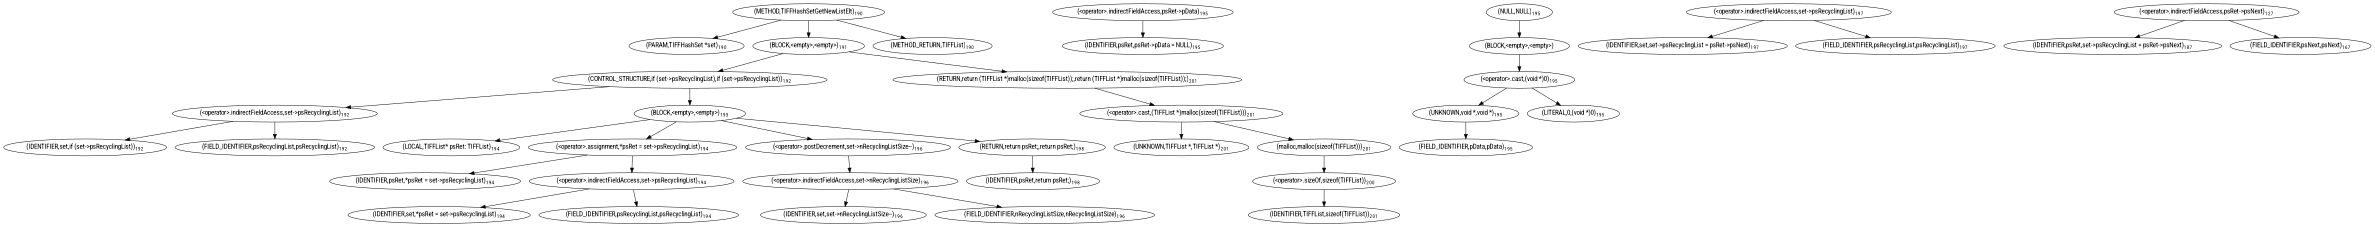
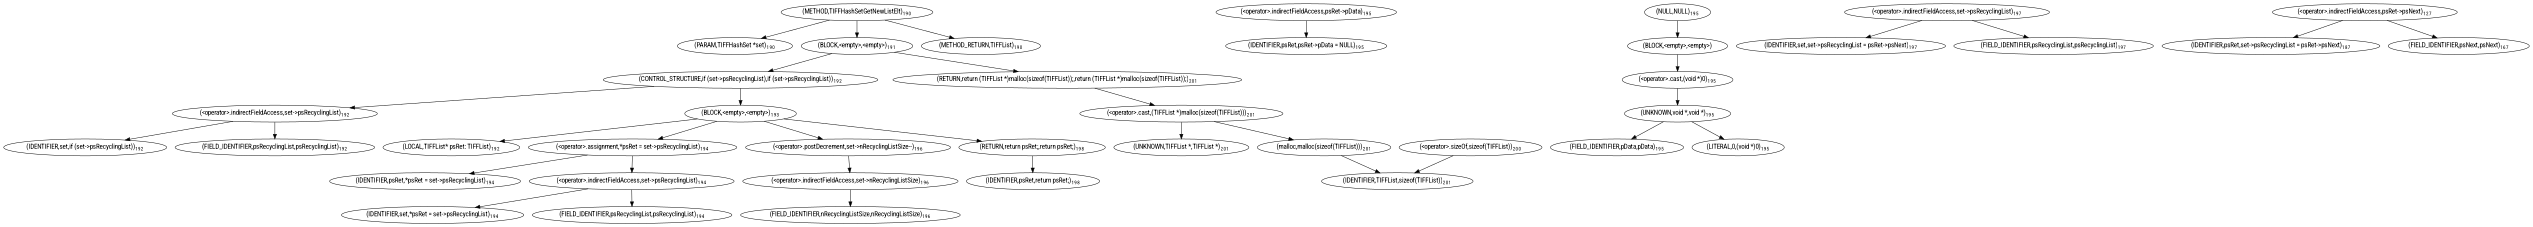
edge "(<operator>.cast,(void *)0)" -> "(LITERAL,0,(void *)0)": now "(UNKNOWN,void *,void *)" -> "(LITERAL,0,(void *)0)"
node "(LOCAL,TIFFList* psRet: TIFFList)": text "194" -> "192"
edge "(malloc,malloc(sizeof(TIFFList)))" -> "(<operator>.sizeOf,sizeof(TIFFList))": now "(malloc,malloc(sizeof(TIFFList)))" -> "(IDENTIFIER,TIFFList,sizeof(TIFFList))"
node "(IDENTIFIER,set,set->nRecyclingListSize--)": removed
